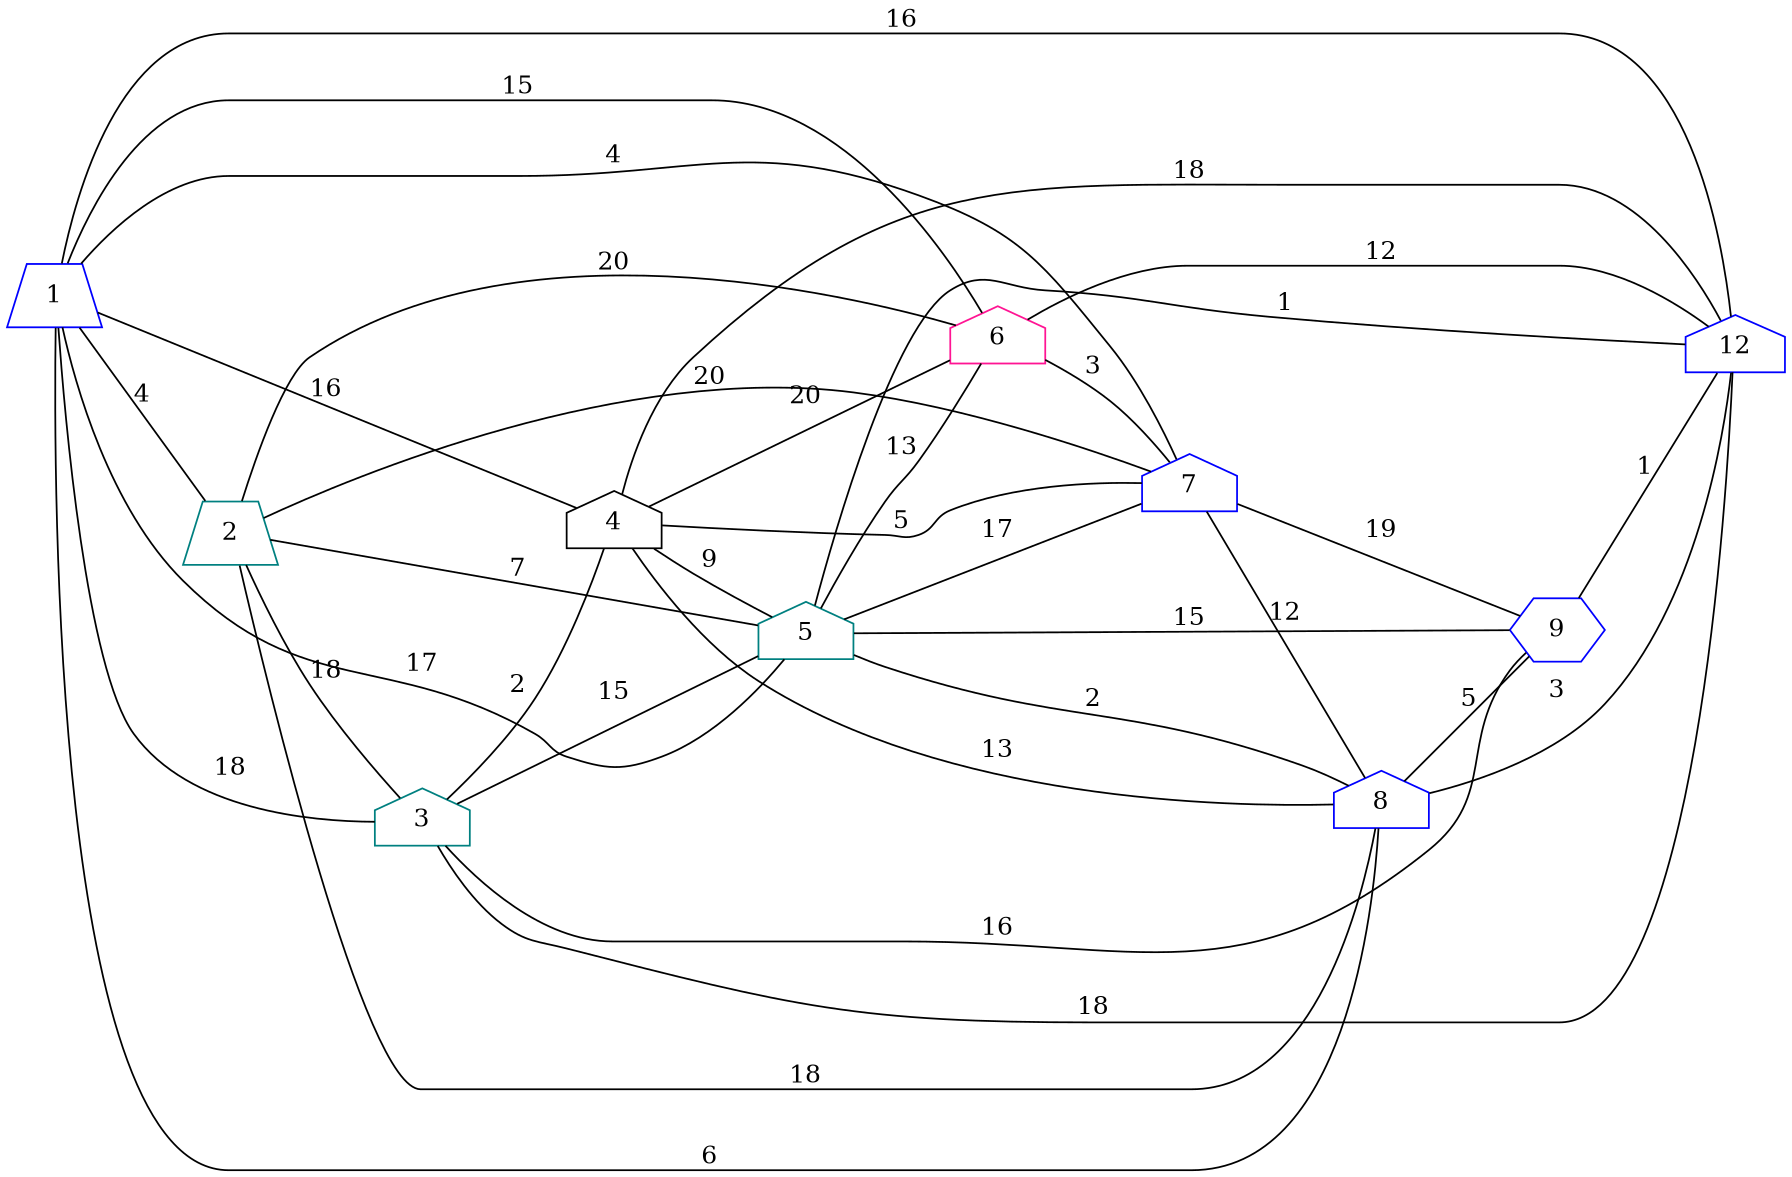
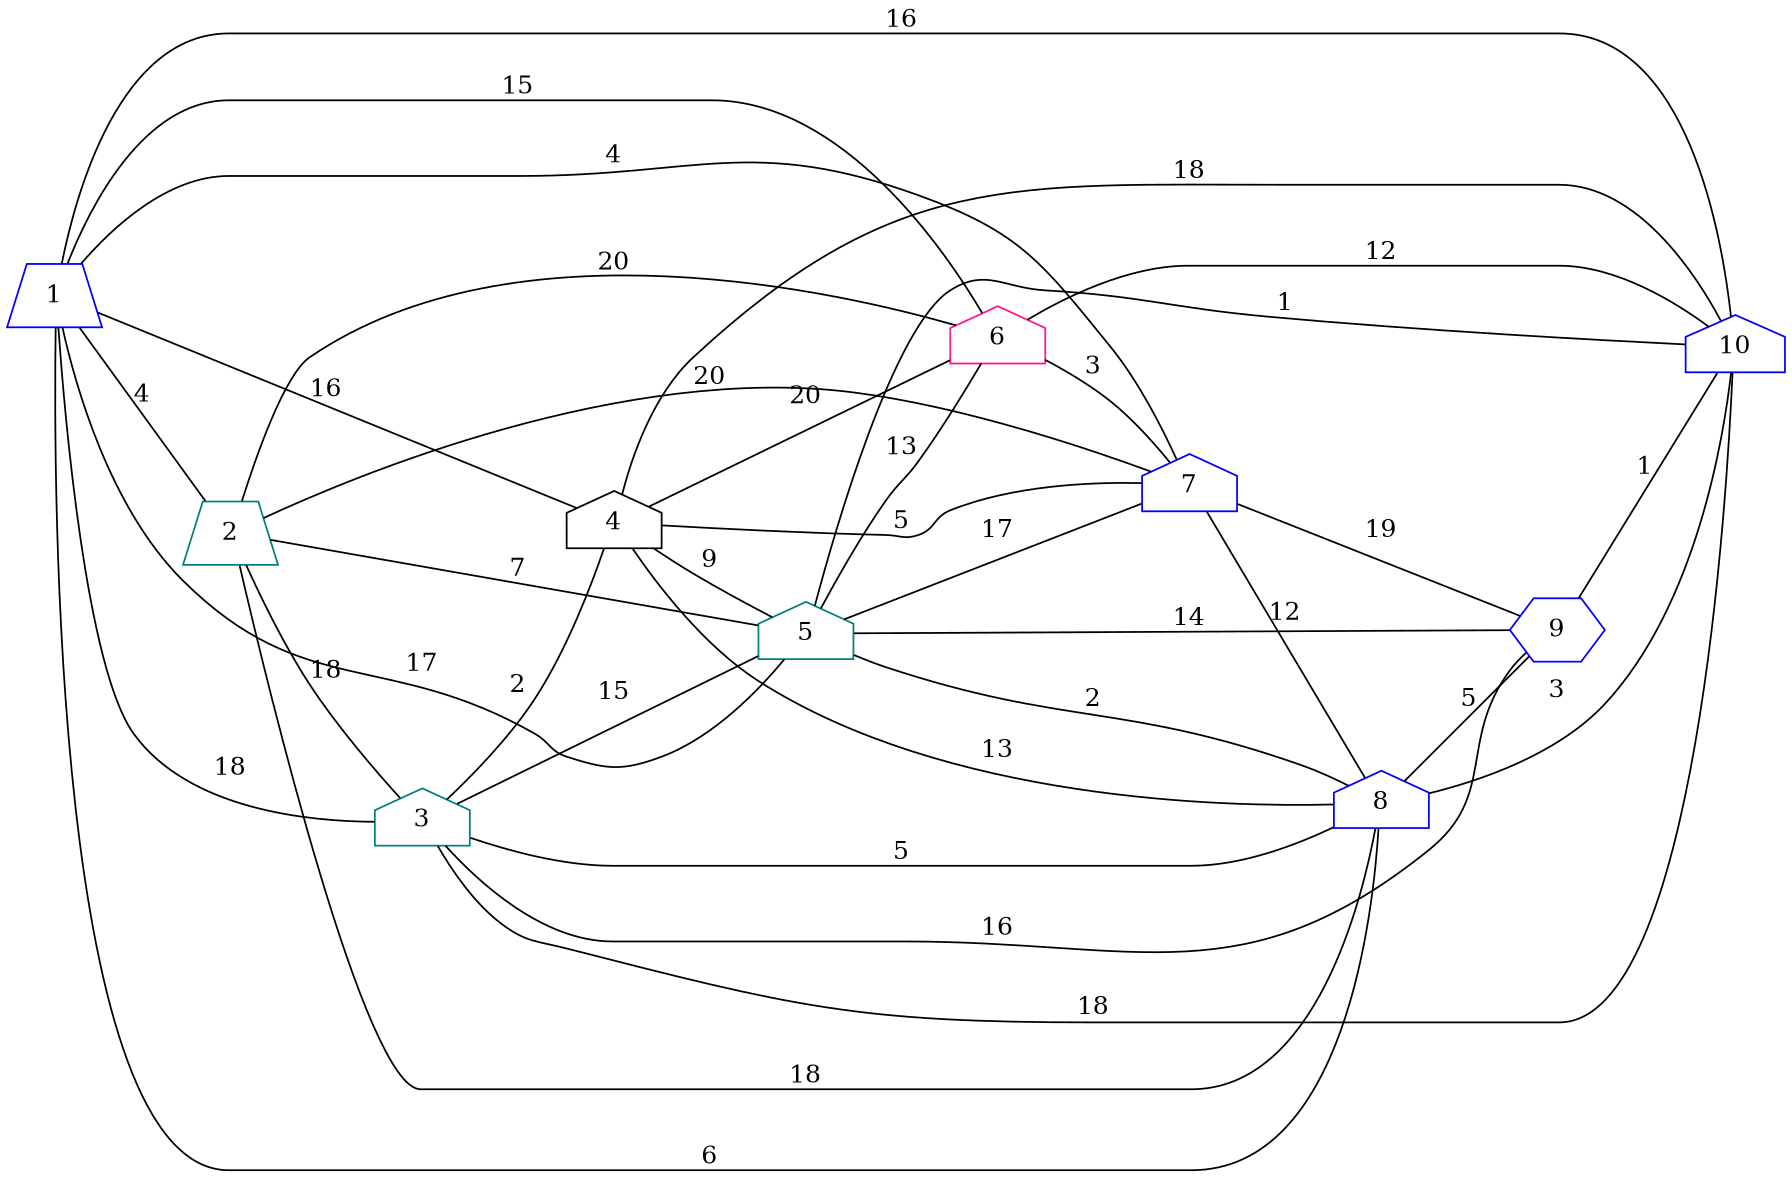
node "12": label "12" -> "10"
edge "9" -- "5": label "15" -> "14"
edge "8" -- "3": added, label "5"
